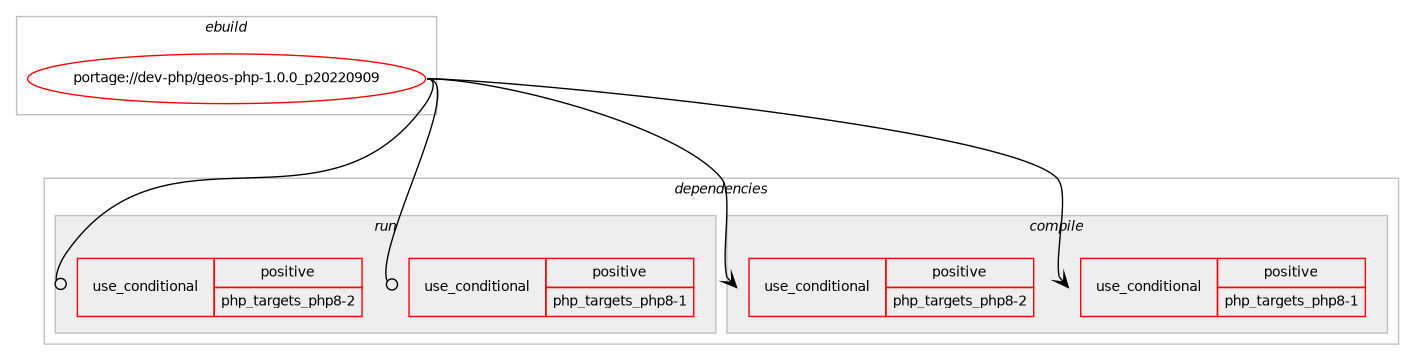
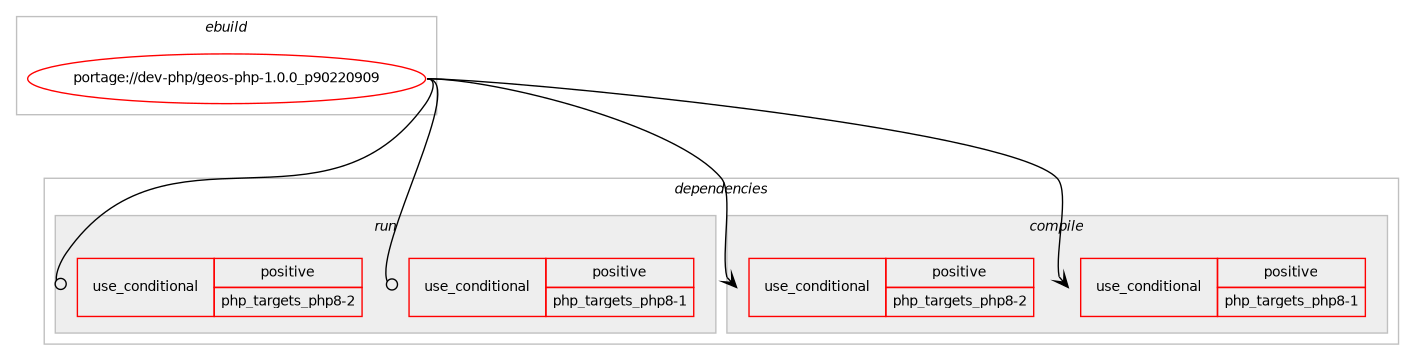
node "portage://dev-php/geos-php-1.0.0_p20220909": label "portage://dev-php/geos-php-1.0.0_p20220909" -> "portage://dev-php/geos-php-1.0.0_p90220909"
